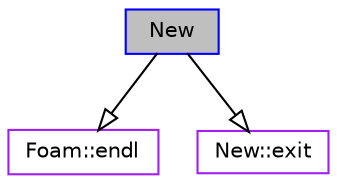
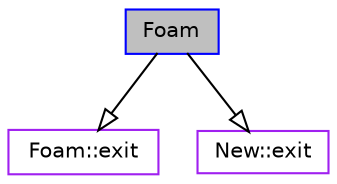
node "New": label "New" -> "Foam"
node "Foam::endl": label "Foam::endl" -> "Foam::exit"
